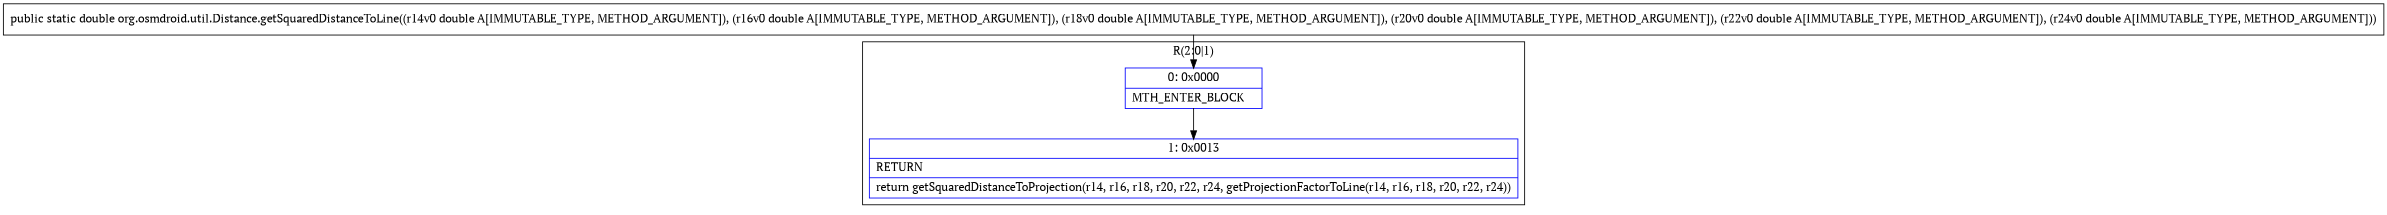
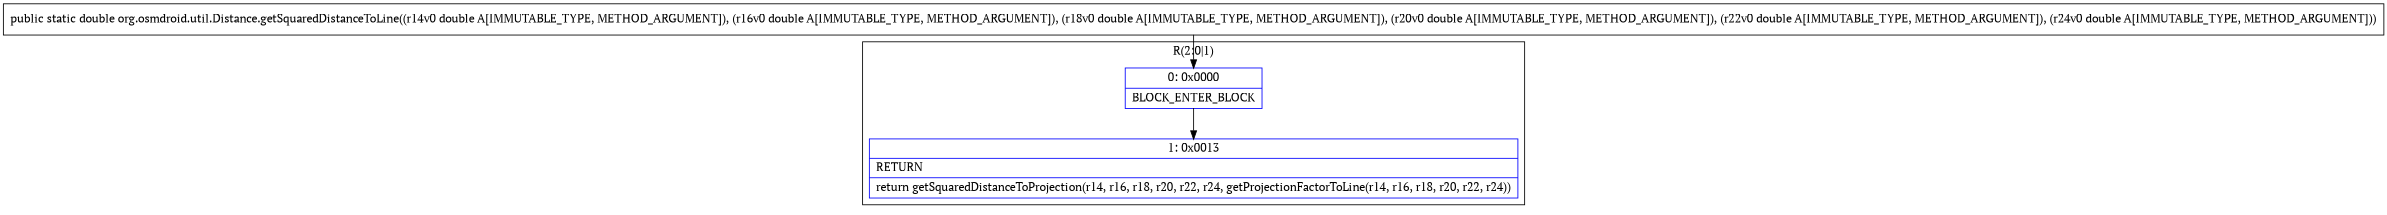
node "0: 0x0000": text "MTH_ENTER_BLOCK" -> "BLOCK_ENTER_BLOCK"
